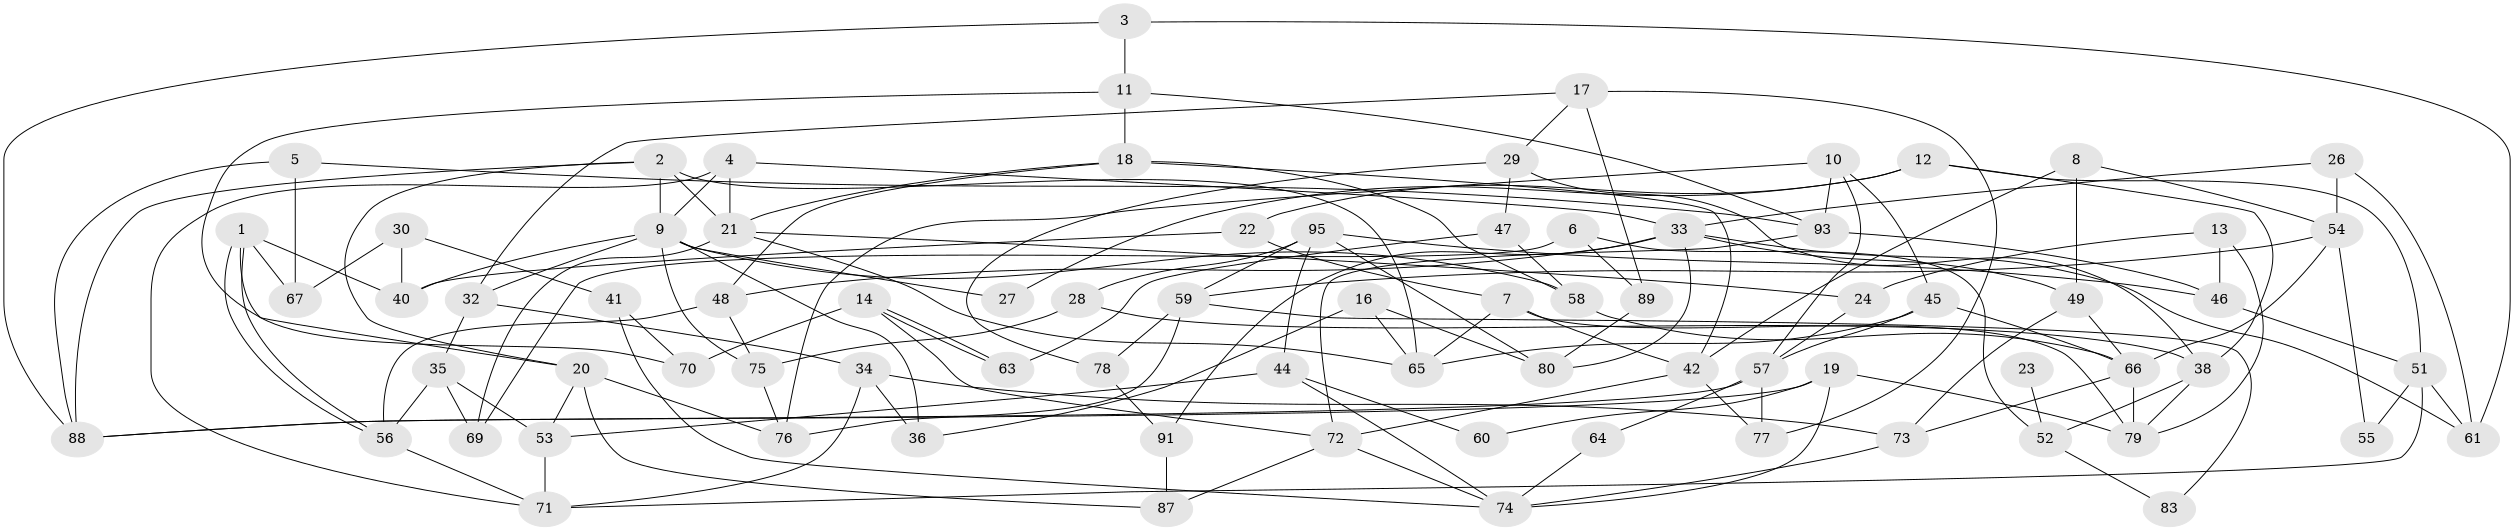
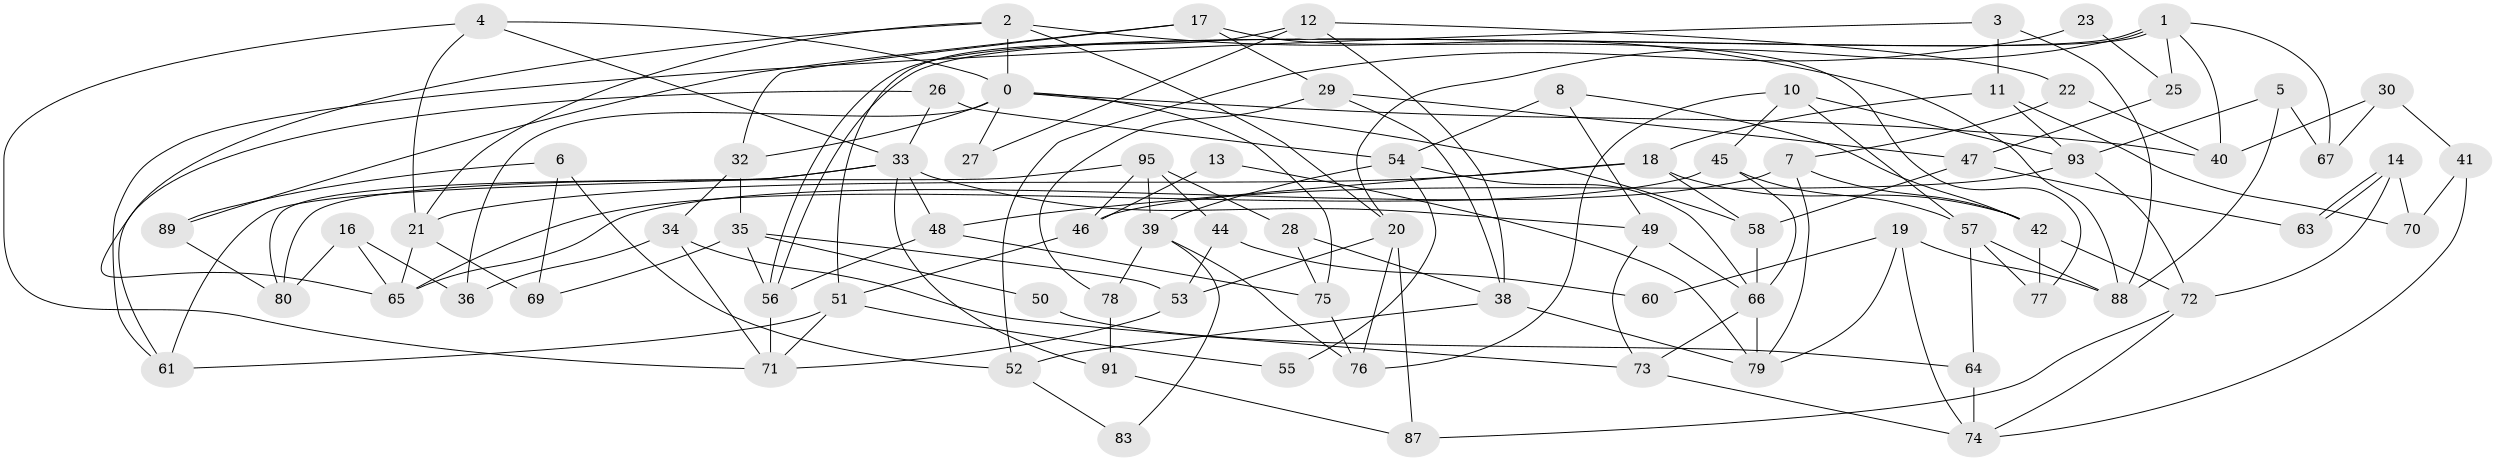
node "25": added
node "9": label "9" -> "0"
node "50": added
node "59": label "59" -> "39"
node "24": removed
edge "44" -- "74": removed
